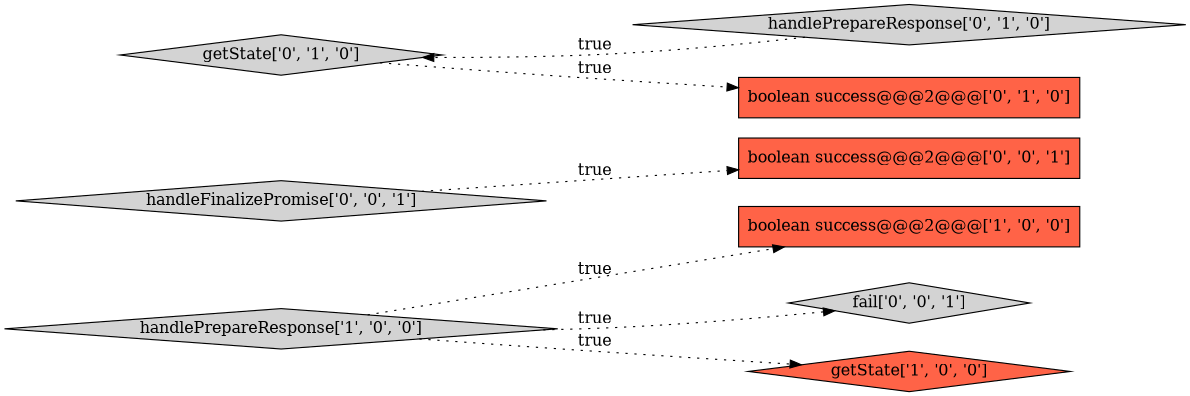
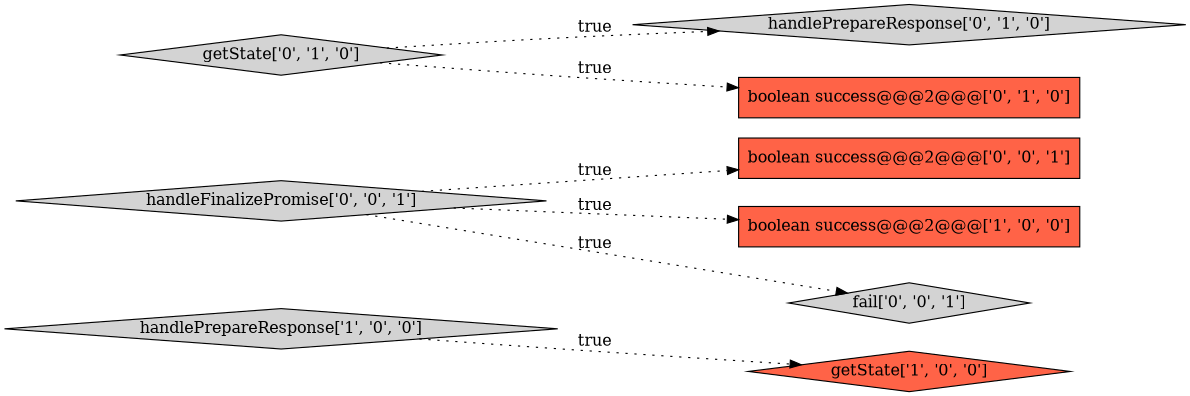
edge "handlePrepareResponse['0', '1', '0']" -> "getState['0', '1', '0']": reversed
edge "handlePrepareResponse['1', '0', '0']" -> "boolean success@@@2@@@['1', '0', '0']": now "handleFinalizePromise['0', '0', '1']" -> "boolean success@@@2@@@['1', '0', '0']"
edge "handlePrepareResponse['1', '0', '0']" -> "fail['0', '0', '1']": now "handleFinalizePromise['0', '0', '1']" -> "fail['0', '0', '1']"
